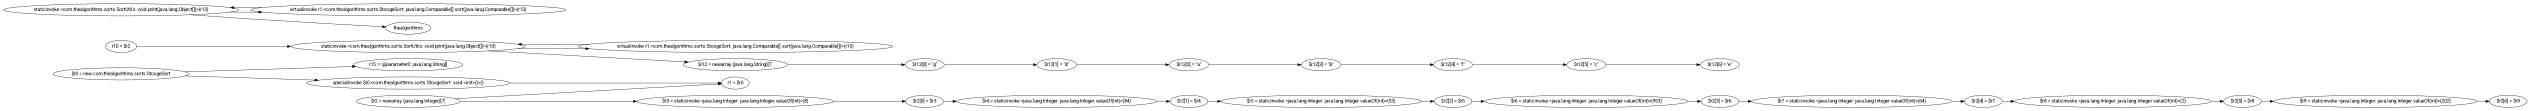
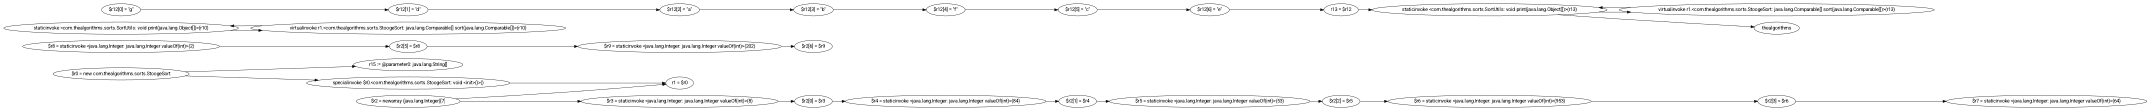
node "r13 = $r12": added
node "r10 = $r2": removed
node "$r12 = newarray (java.lang.String)[7]": removed
node "$r2[4] = $r7": removed
